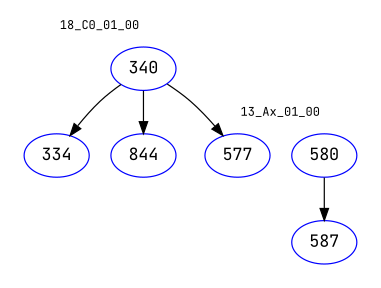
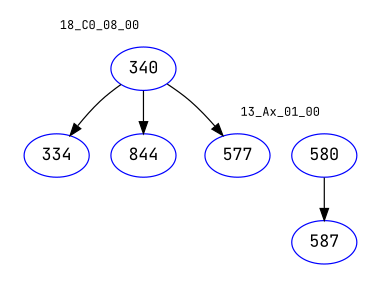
cluster "18_C0_01_00": label "18_C0_01_00" -> "18_C0_08_00"
